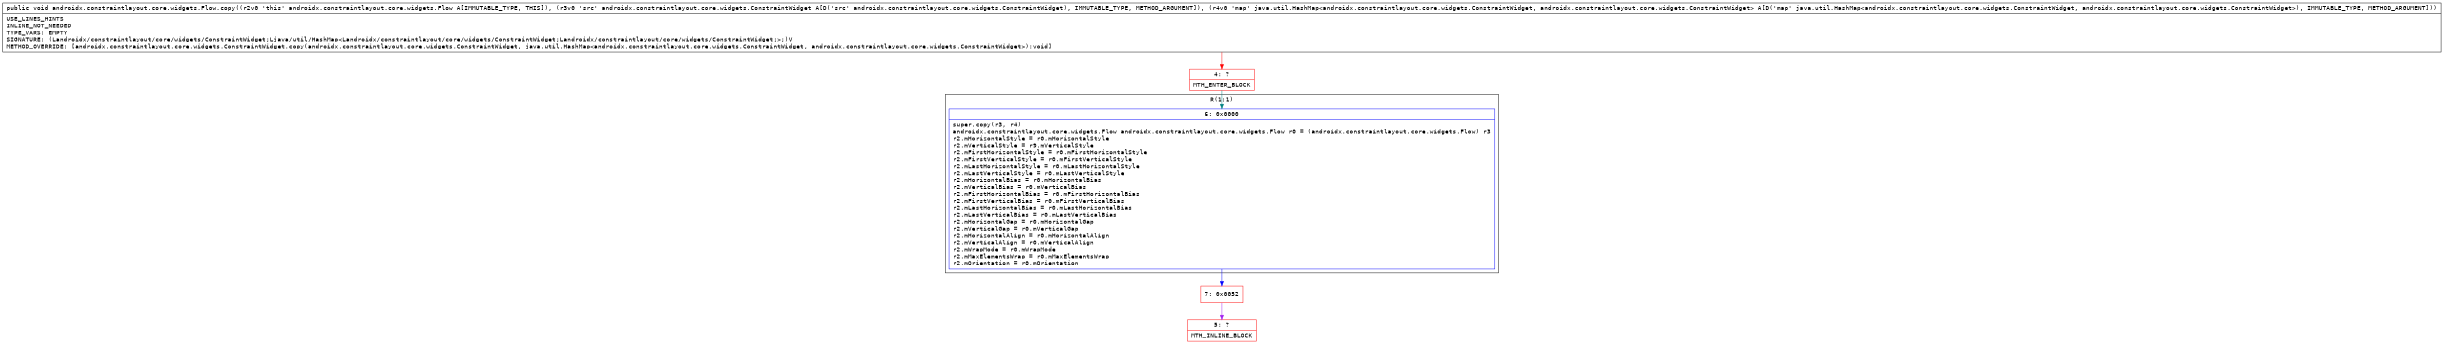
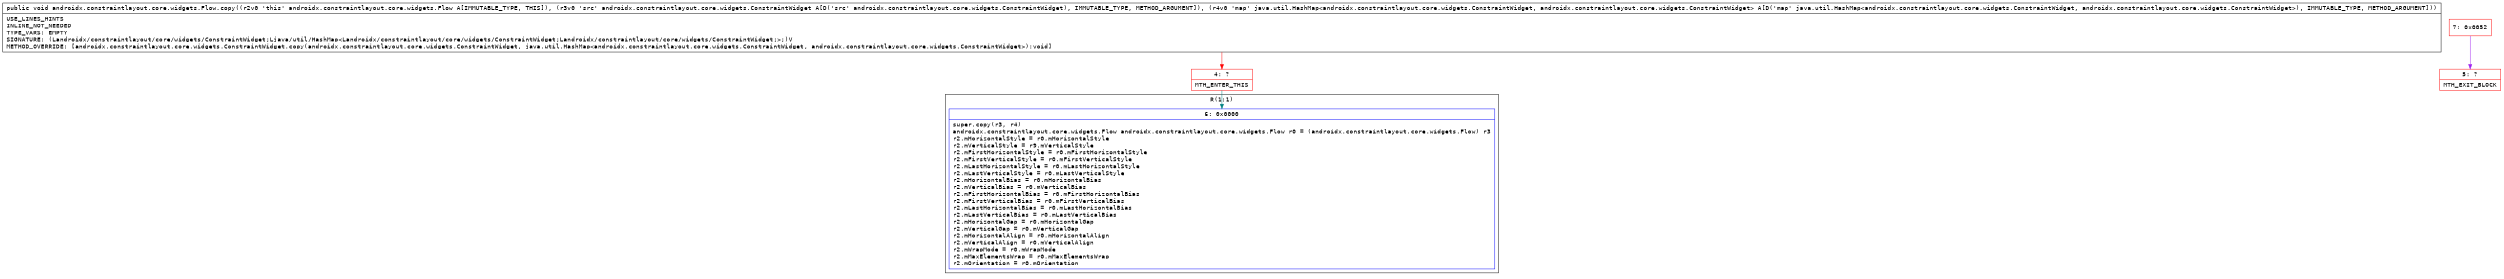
node "4: ?": text "MTH_ENTER_BLOCK" -> "MTH_ENTER_THIS"
edge "6: 0x0000" -> "7: 0x0052": removed
node "5: ?": text "MTH_INLINE_BLOCK" -> "MTH_EXIT_BLOCK"
